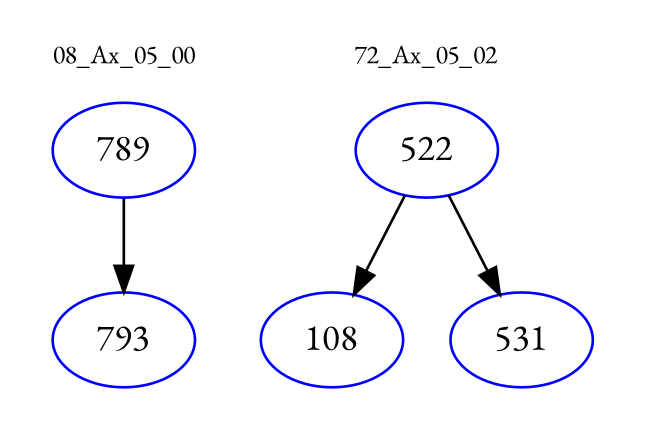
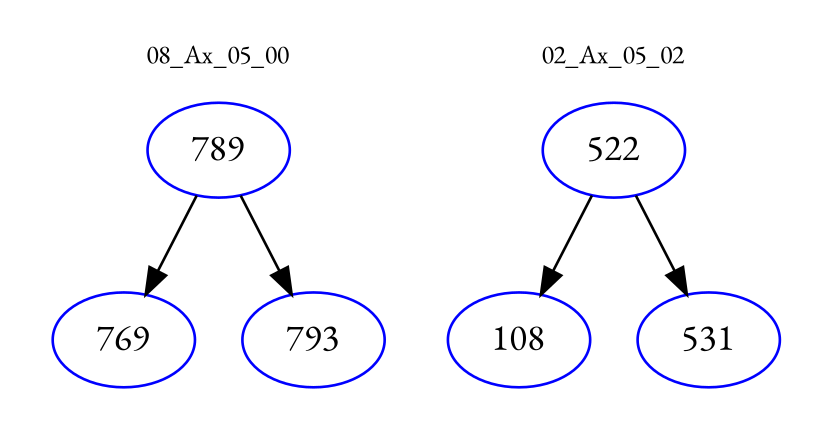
cluster "72_Ax_05_02": label "72_Ax_05_02" -> "02_Ax_05_02"
node "769": added
